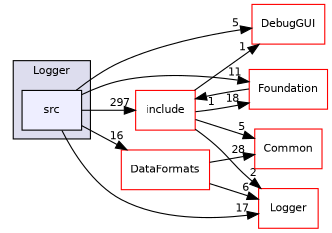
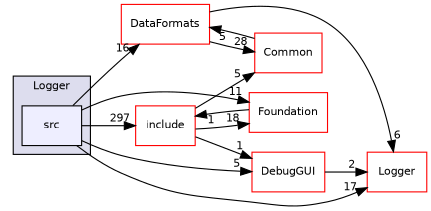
edge "Common" -> "DataFormats": added
edge "include" -> "Logger": now "DebugGUI" -> "Logger"
